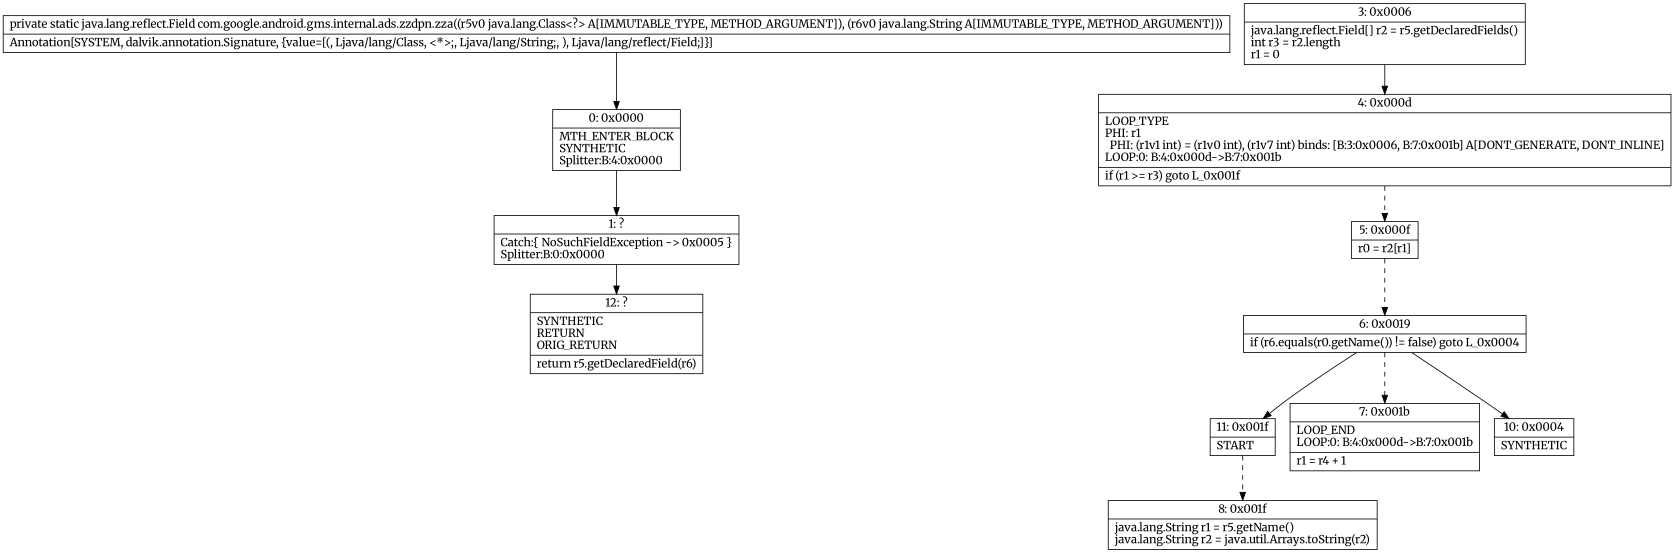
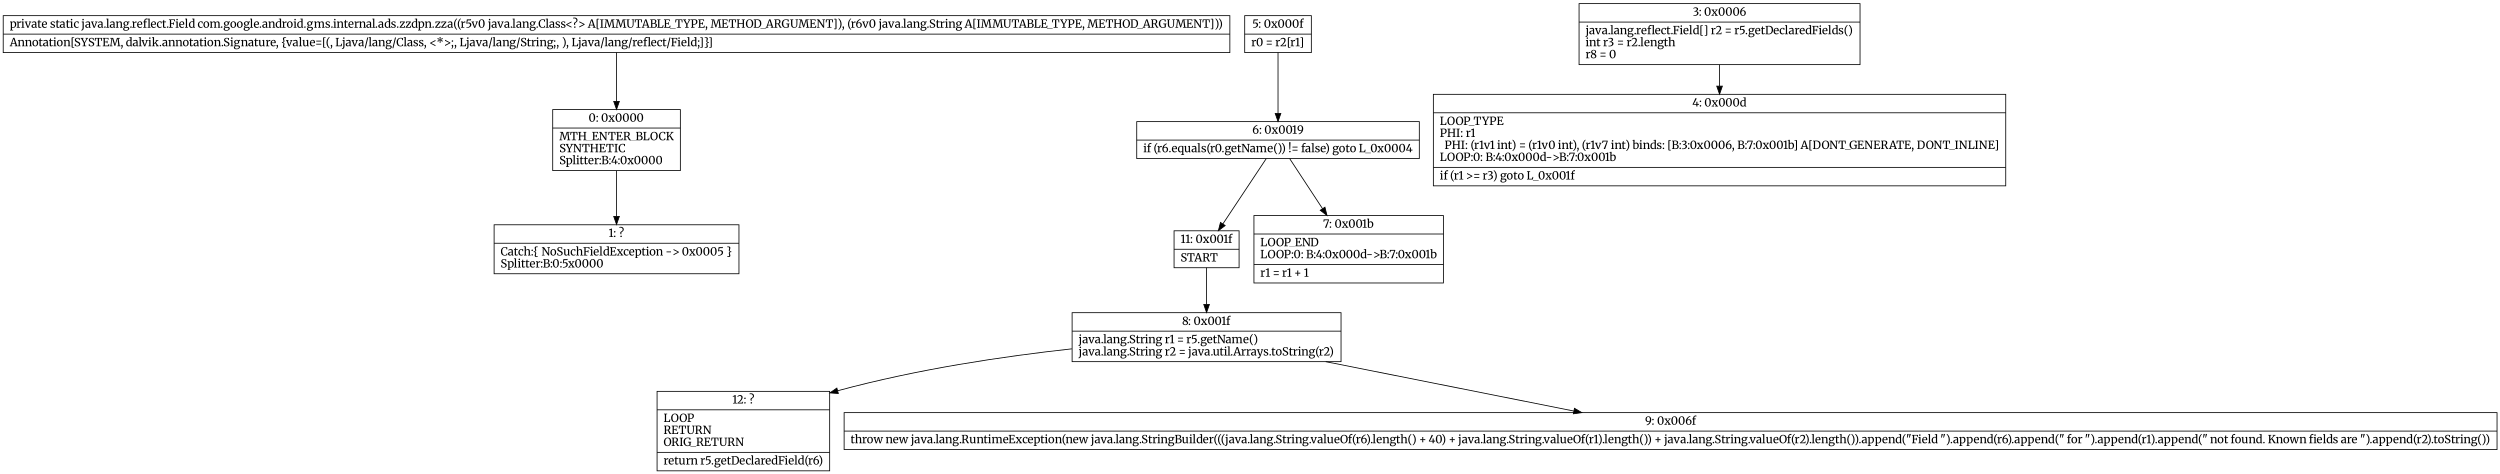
node "3: 0x0006": text "r1 = 0" -> "r8 = 0"
edge "4: 0x000d" -> "5: 0x000f": removed
node "1: ?": text "Splitter:B:0:0x0000" -> "Splitter:B:0:5x0000"
edge "1: ?" -> "12: ?": now "8: 0x001f" -> "12: ?"
edge "5: 0x000f" -> "6: 0x0019": style dashed -> solid
node "12: ?": text "SYNTHETIC" -> "LOOP"
edge "6: 0x0019" -> "7: 0x001b": style dashed -> solid
node "9: 0x006f": added
node "10: 0x0004": removed
node "7: 0x001b": text "r1 = r4 + 1" -> "r1 = r1 + 1"
edge "11: 0x001f" -> "8: 0x001f": style dashed -> solid
